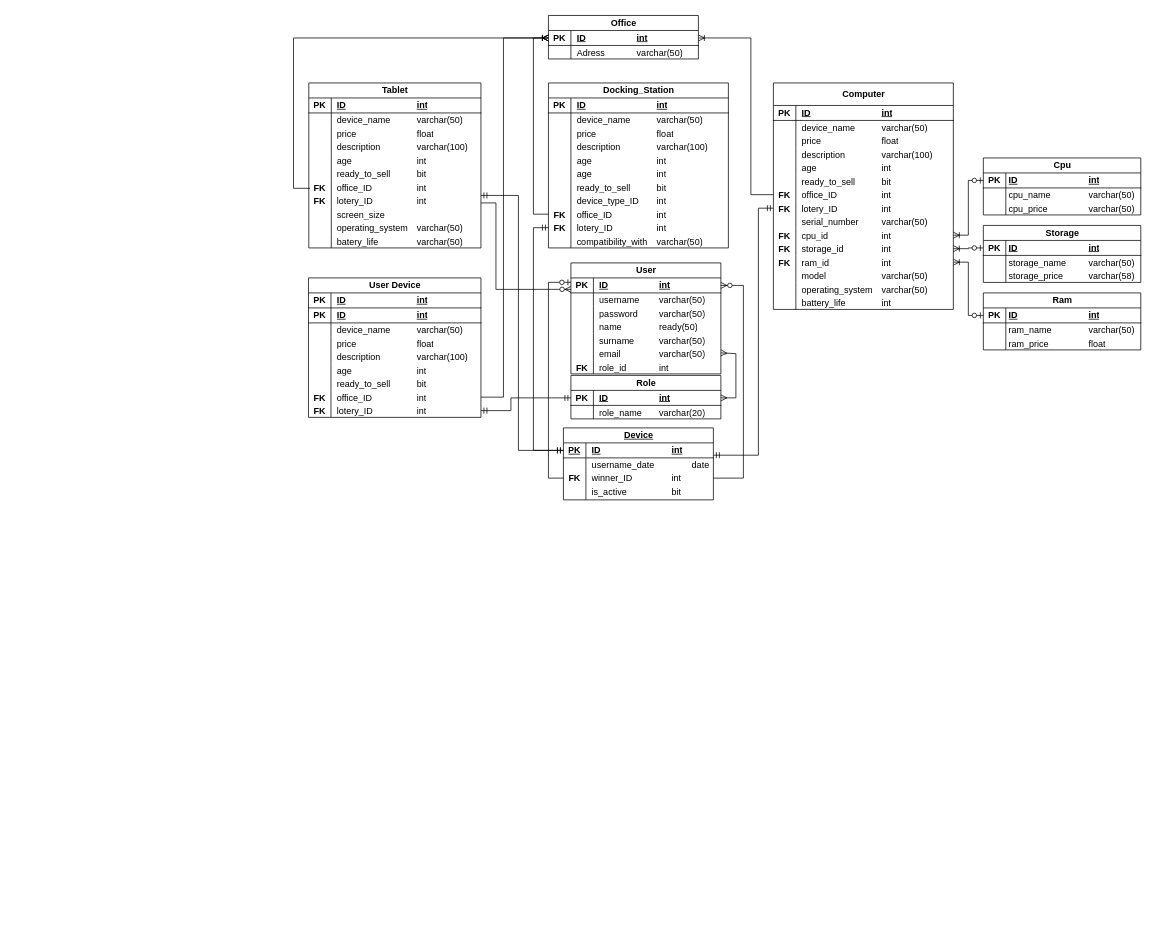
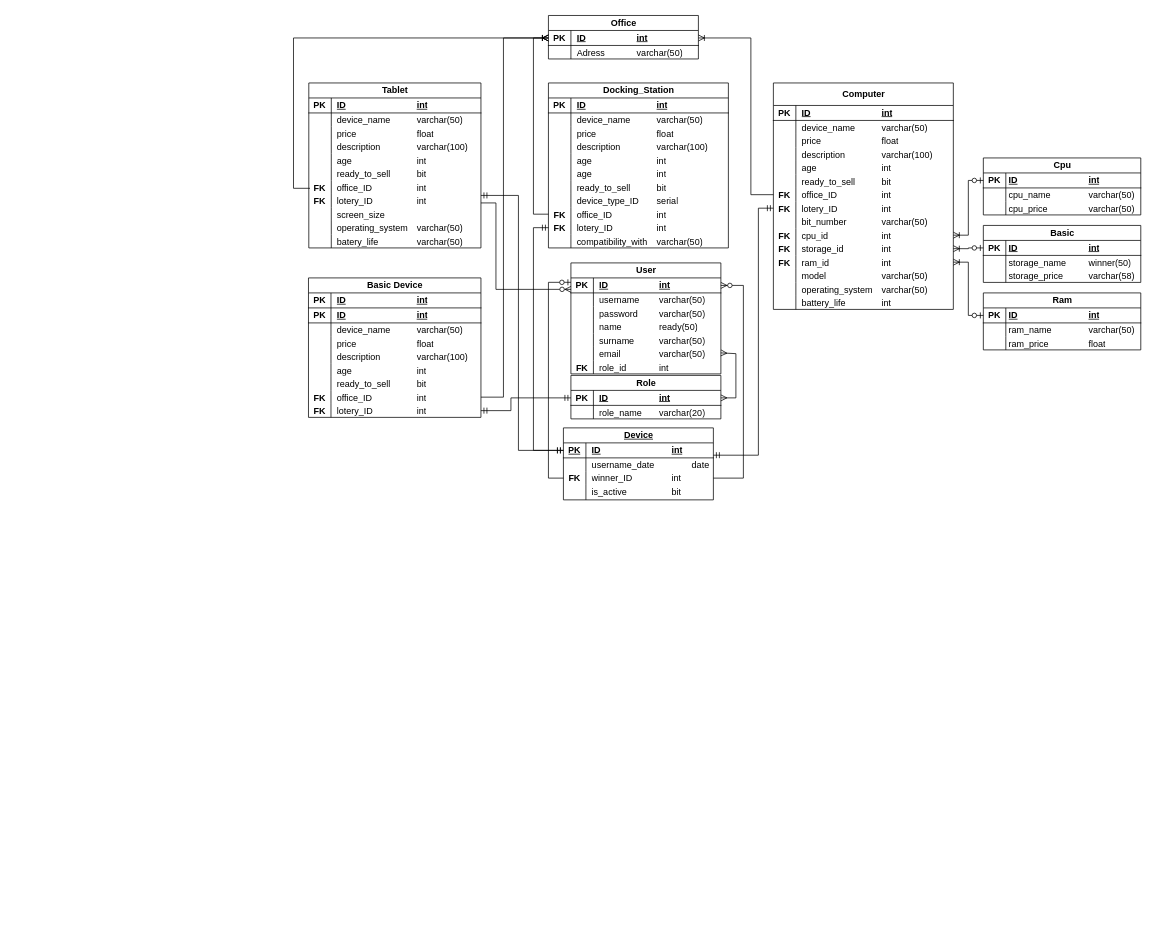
node "device_type_ID int": label "device_type_ID int" -> "device_type_ID serial"
node "serial_number varchar(50)": label "serial_number varchar(50)" -> "bit_number varchar(50)"
node "Storage": label "Storage" -> "Basic"
node "storage_name varchar(50)": label "storage_name varchar(50)" -> "storage_name winner(50)"
node "User Device": label "User Device" -> "Basic Device"
